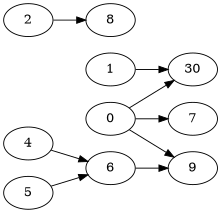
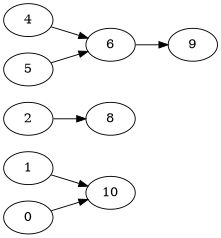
node "30": label "30" -> "10"
node "7": removed
edge "0" -> "9": removed
